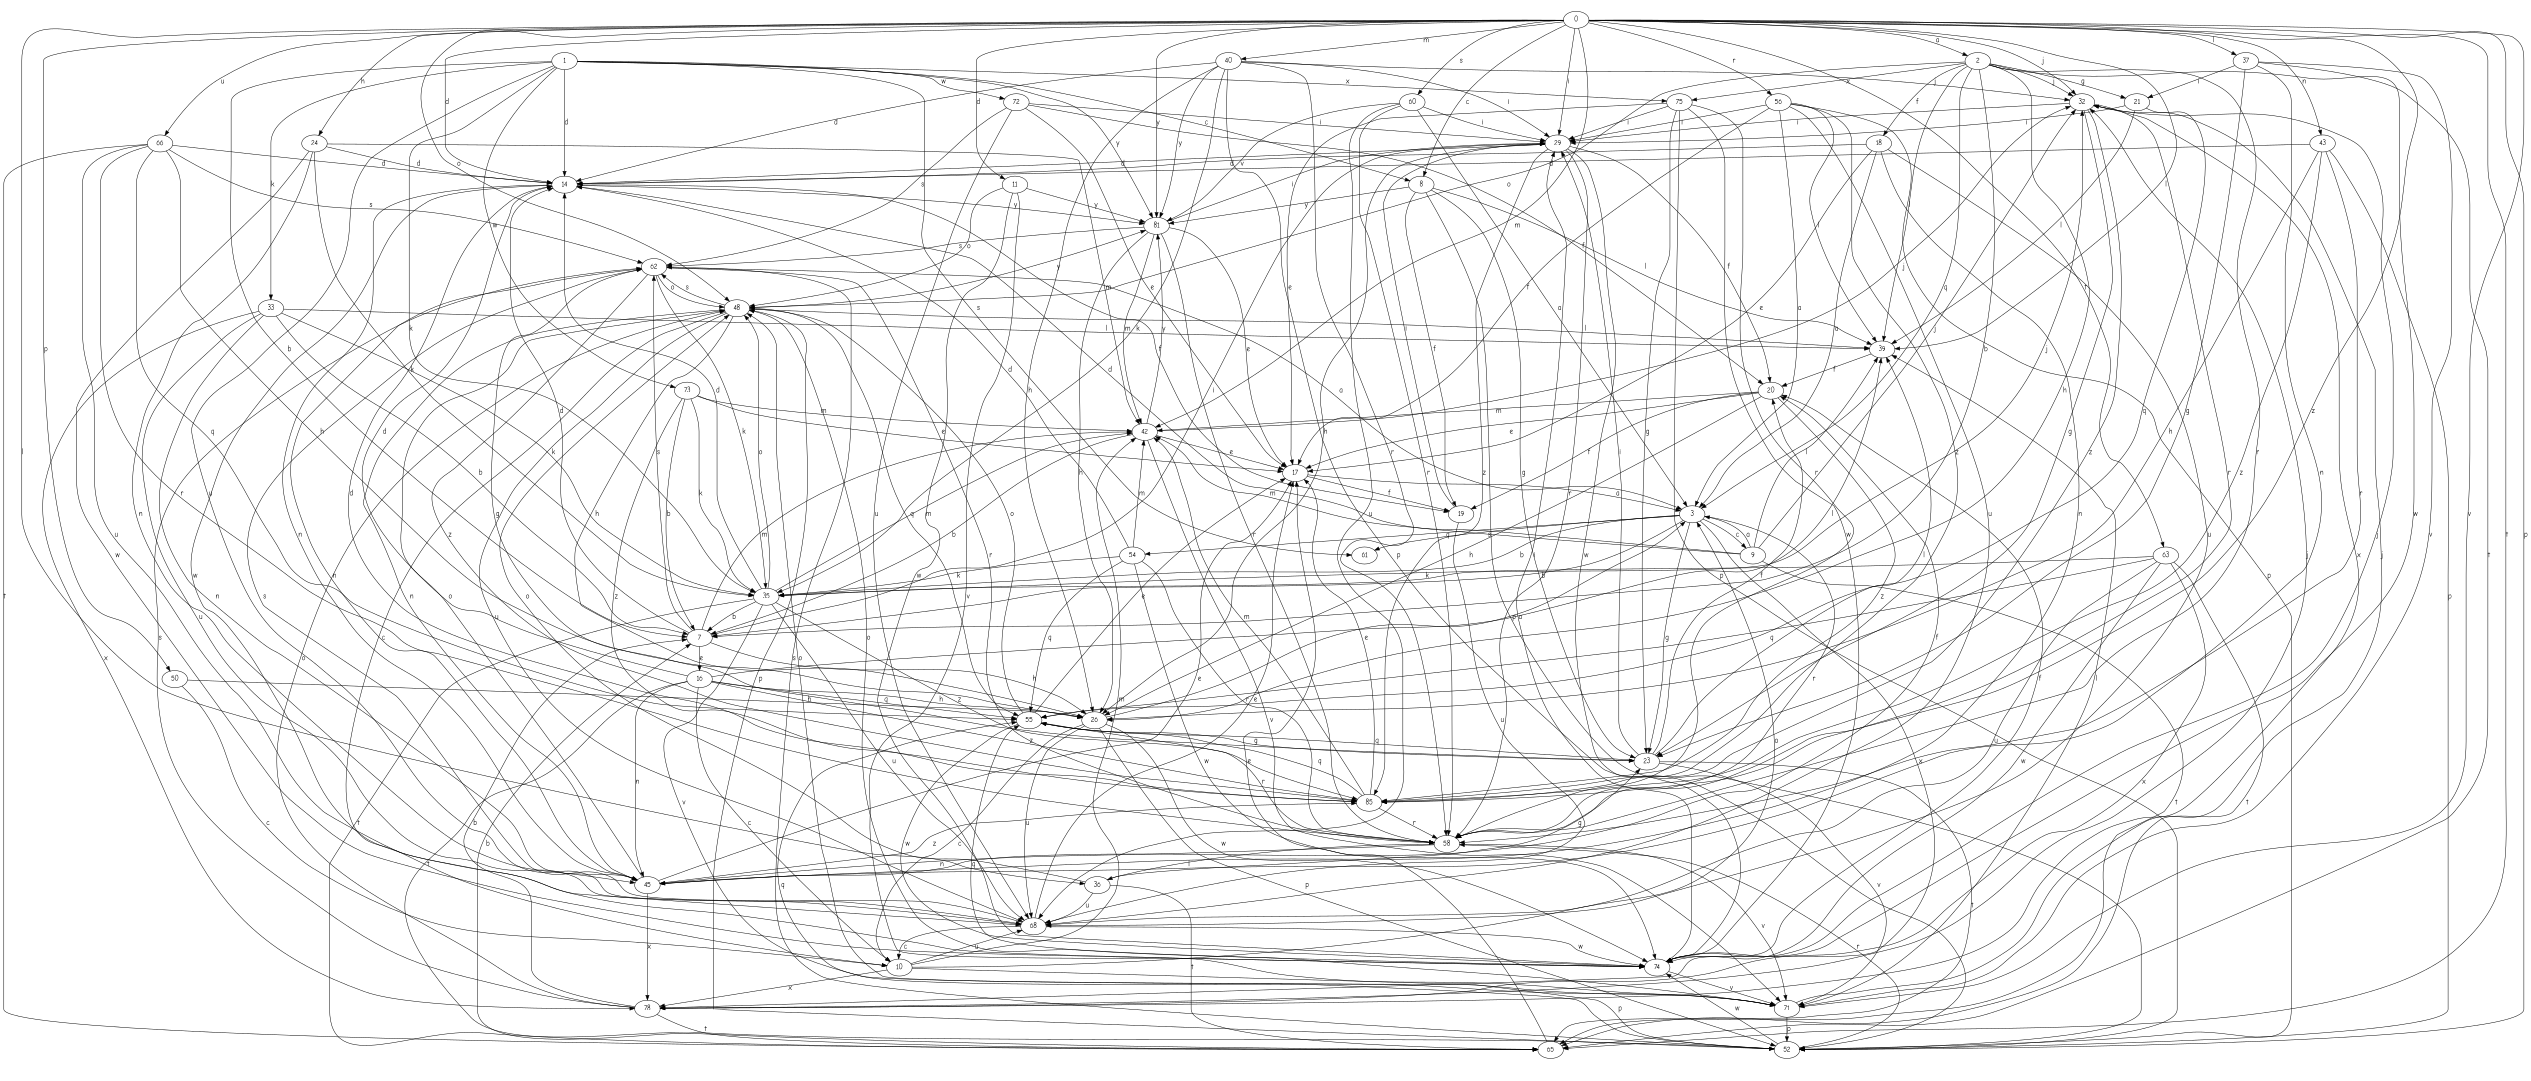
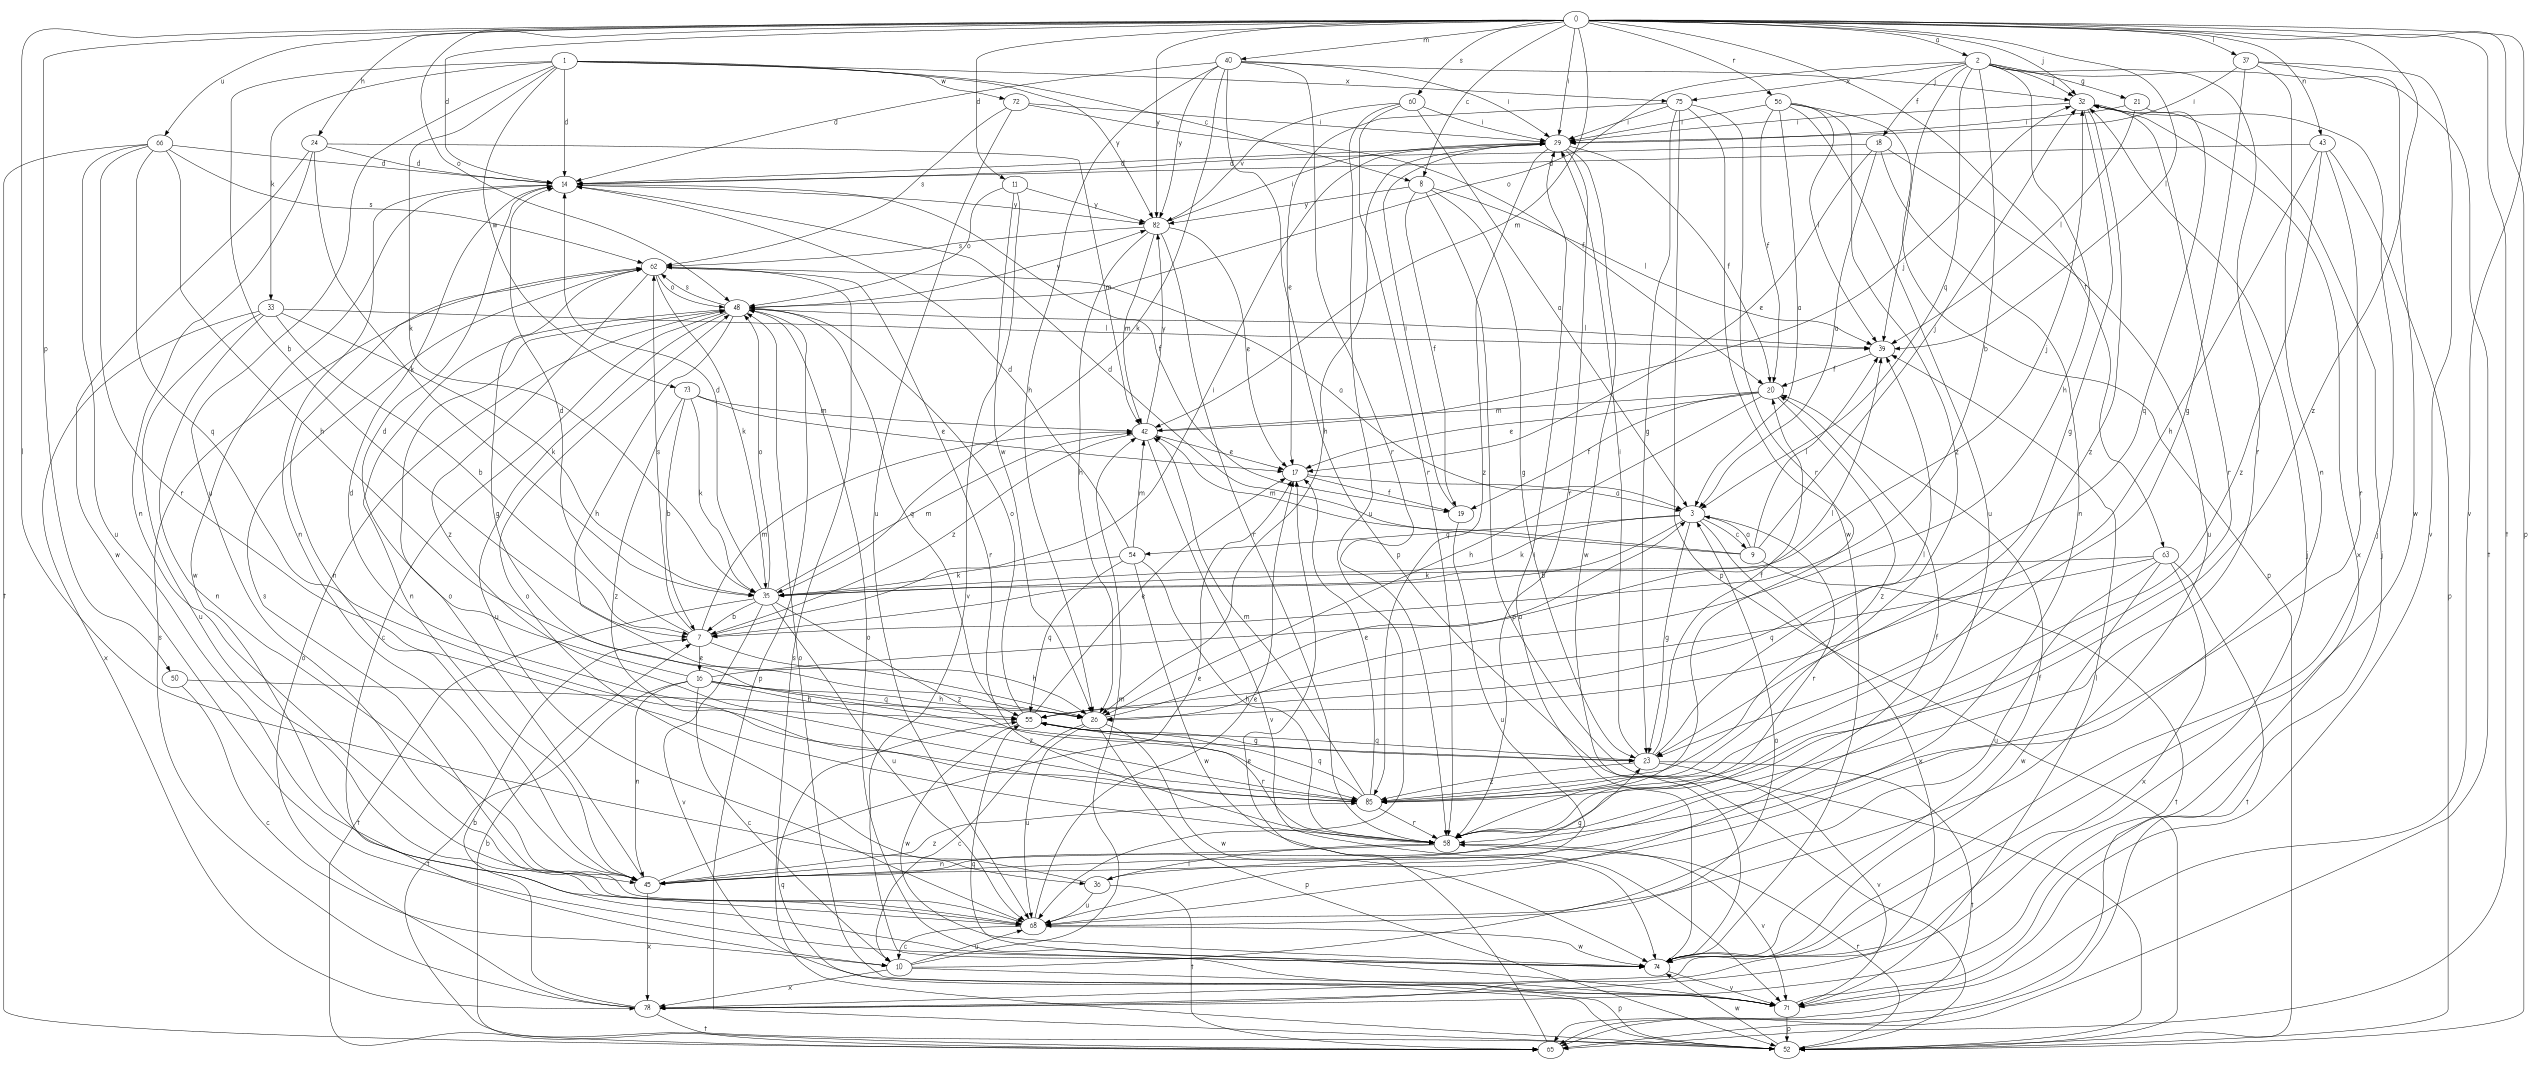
edge "37" -> "21": now "37" -> "29"
node "81": label "81" -> "82"
edge "56" -> "17": now "56" -> "20"
edge "72" -> "17": removed, label "e"
edge "42" -> "7": label "b" -> "z"
node "61": removed
edge "3" -> "35": label "b" -> "k"
edge "54" -> "58": label "r" -> "h"
edge "23" -> "85": added, label "z"
edge "11" -> "74": now "11" -> "26"
